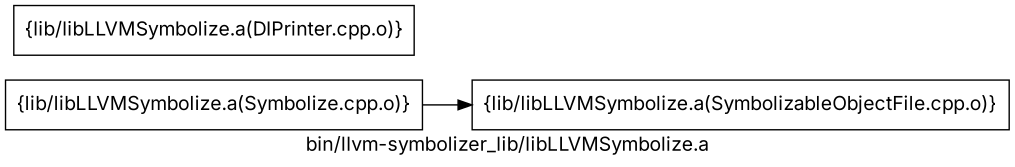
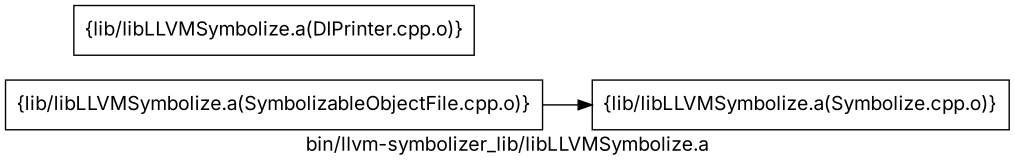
edge "{lib/libLLVMSymbolize.a(Symbolize.cpp.o)}" -> "{lib/libLLVMSymbolize.a(SymbolizableObjectFile.cpp.o)}": reversed
